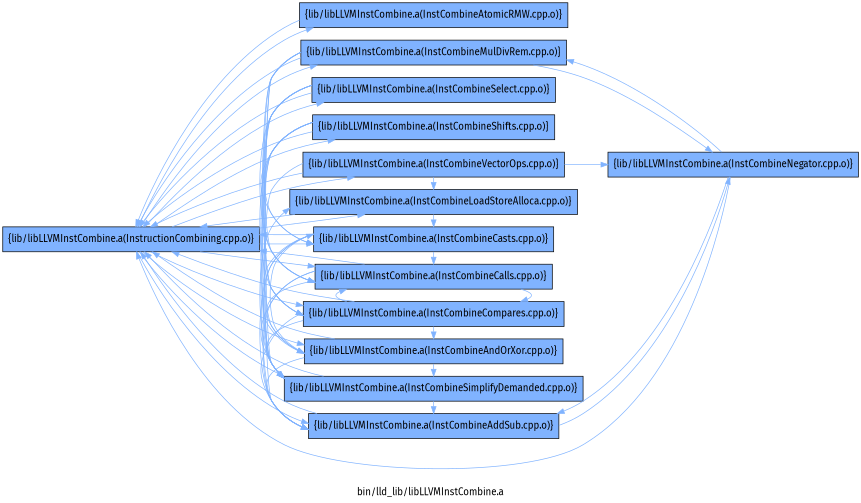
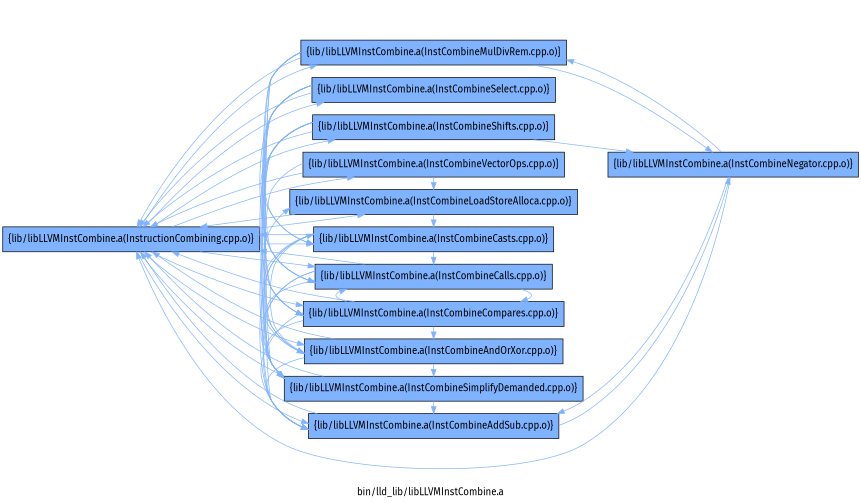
node "{lib/libLLVMInstCombine.a(InstCombineAtomicRMW.cpp.o)}": removed
edge "{lib/libLLVMInstCombine.a(InstCombineVectorOps.cpp.o)}" -> "{lib/libLLVMInstCombine.a(InstCombineNegator.cpp.o)}": now "{lib/libLLVMInstCombine.a(InstCombineShifts.cpp.o)}" -> "{lib/libLLVMInstCombine.a(InstCombineNegator.cpp.o)}"
